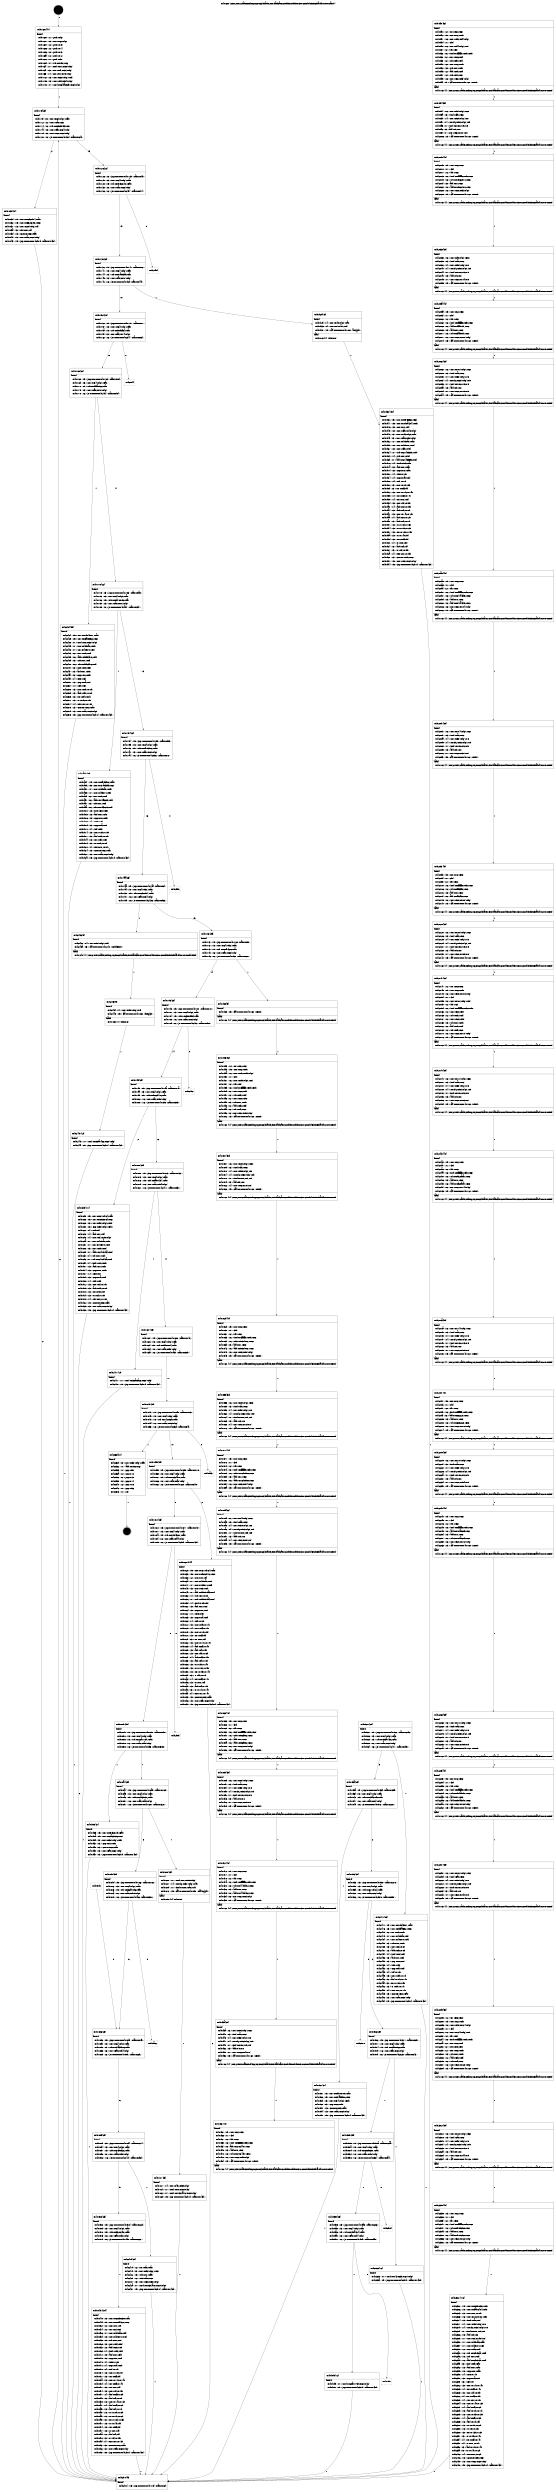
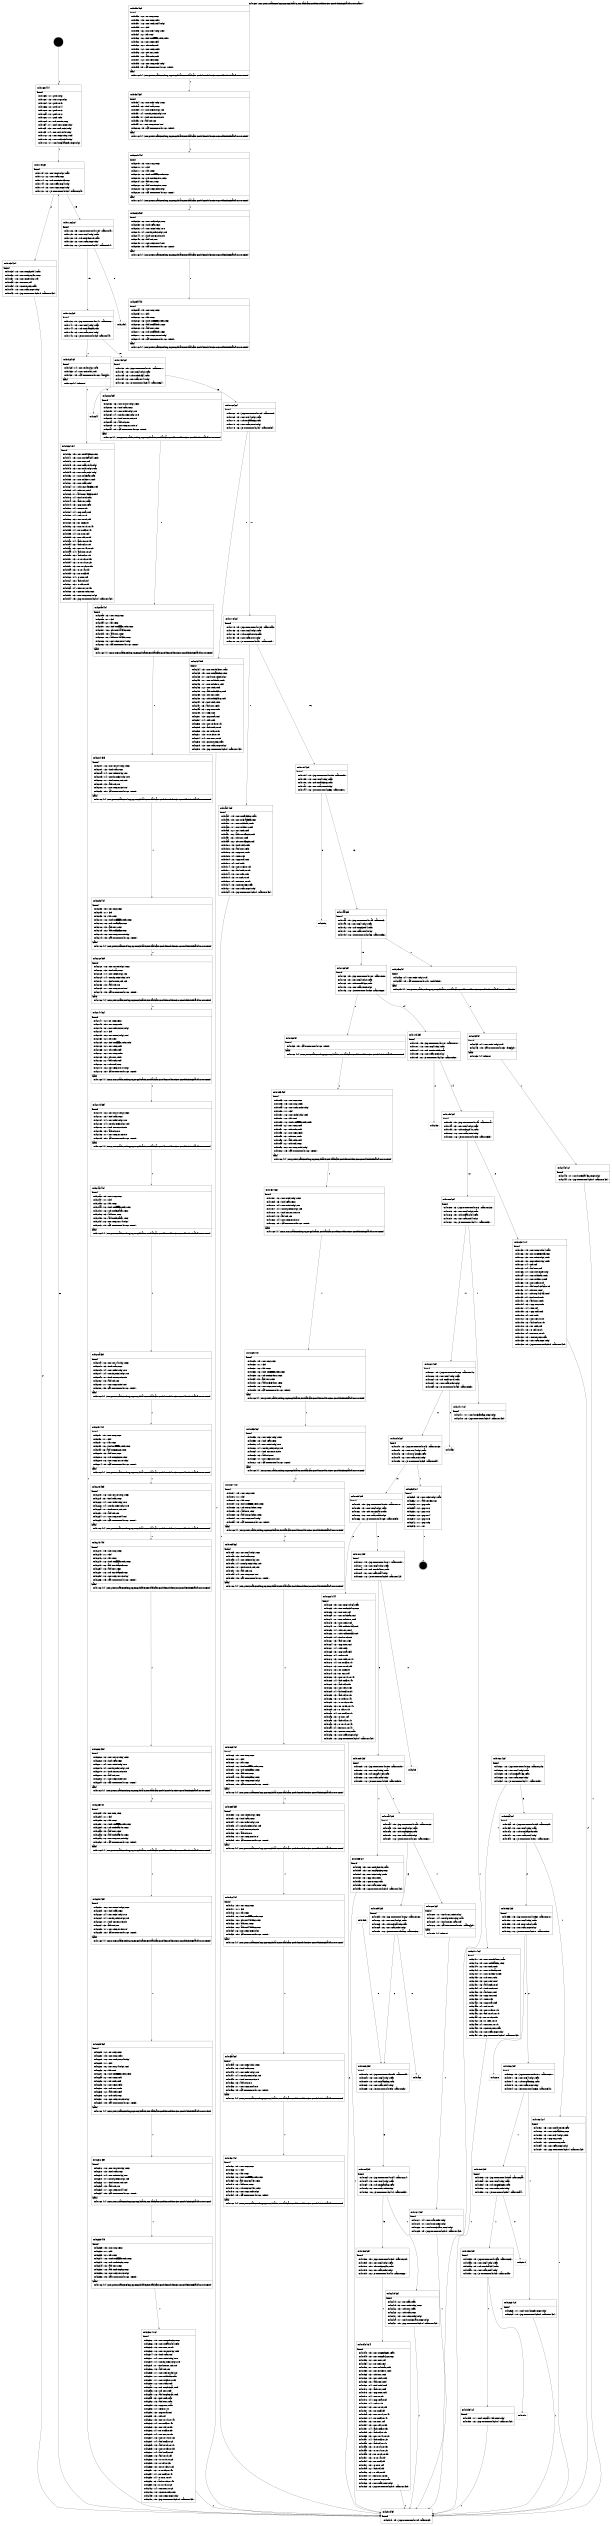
edge "0x40205a [40]" -> "0x402082 [39]": removed, label "1"
edge "0x401840 [25]" -> "0x401acb": now "0x401827 [25]" -> "0x401acb"
